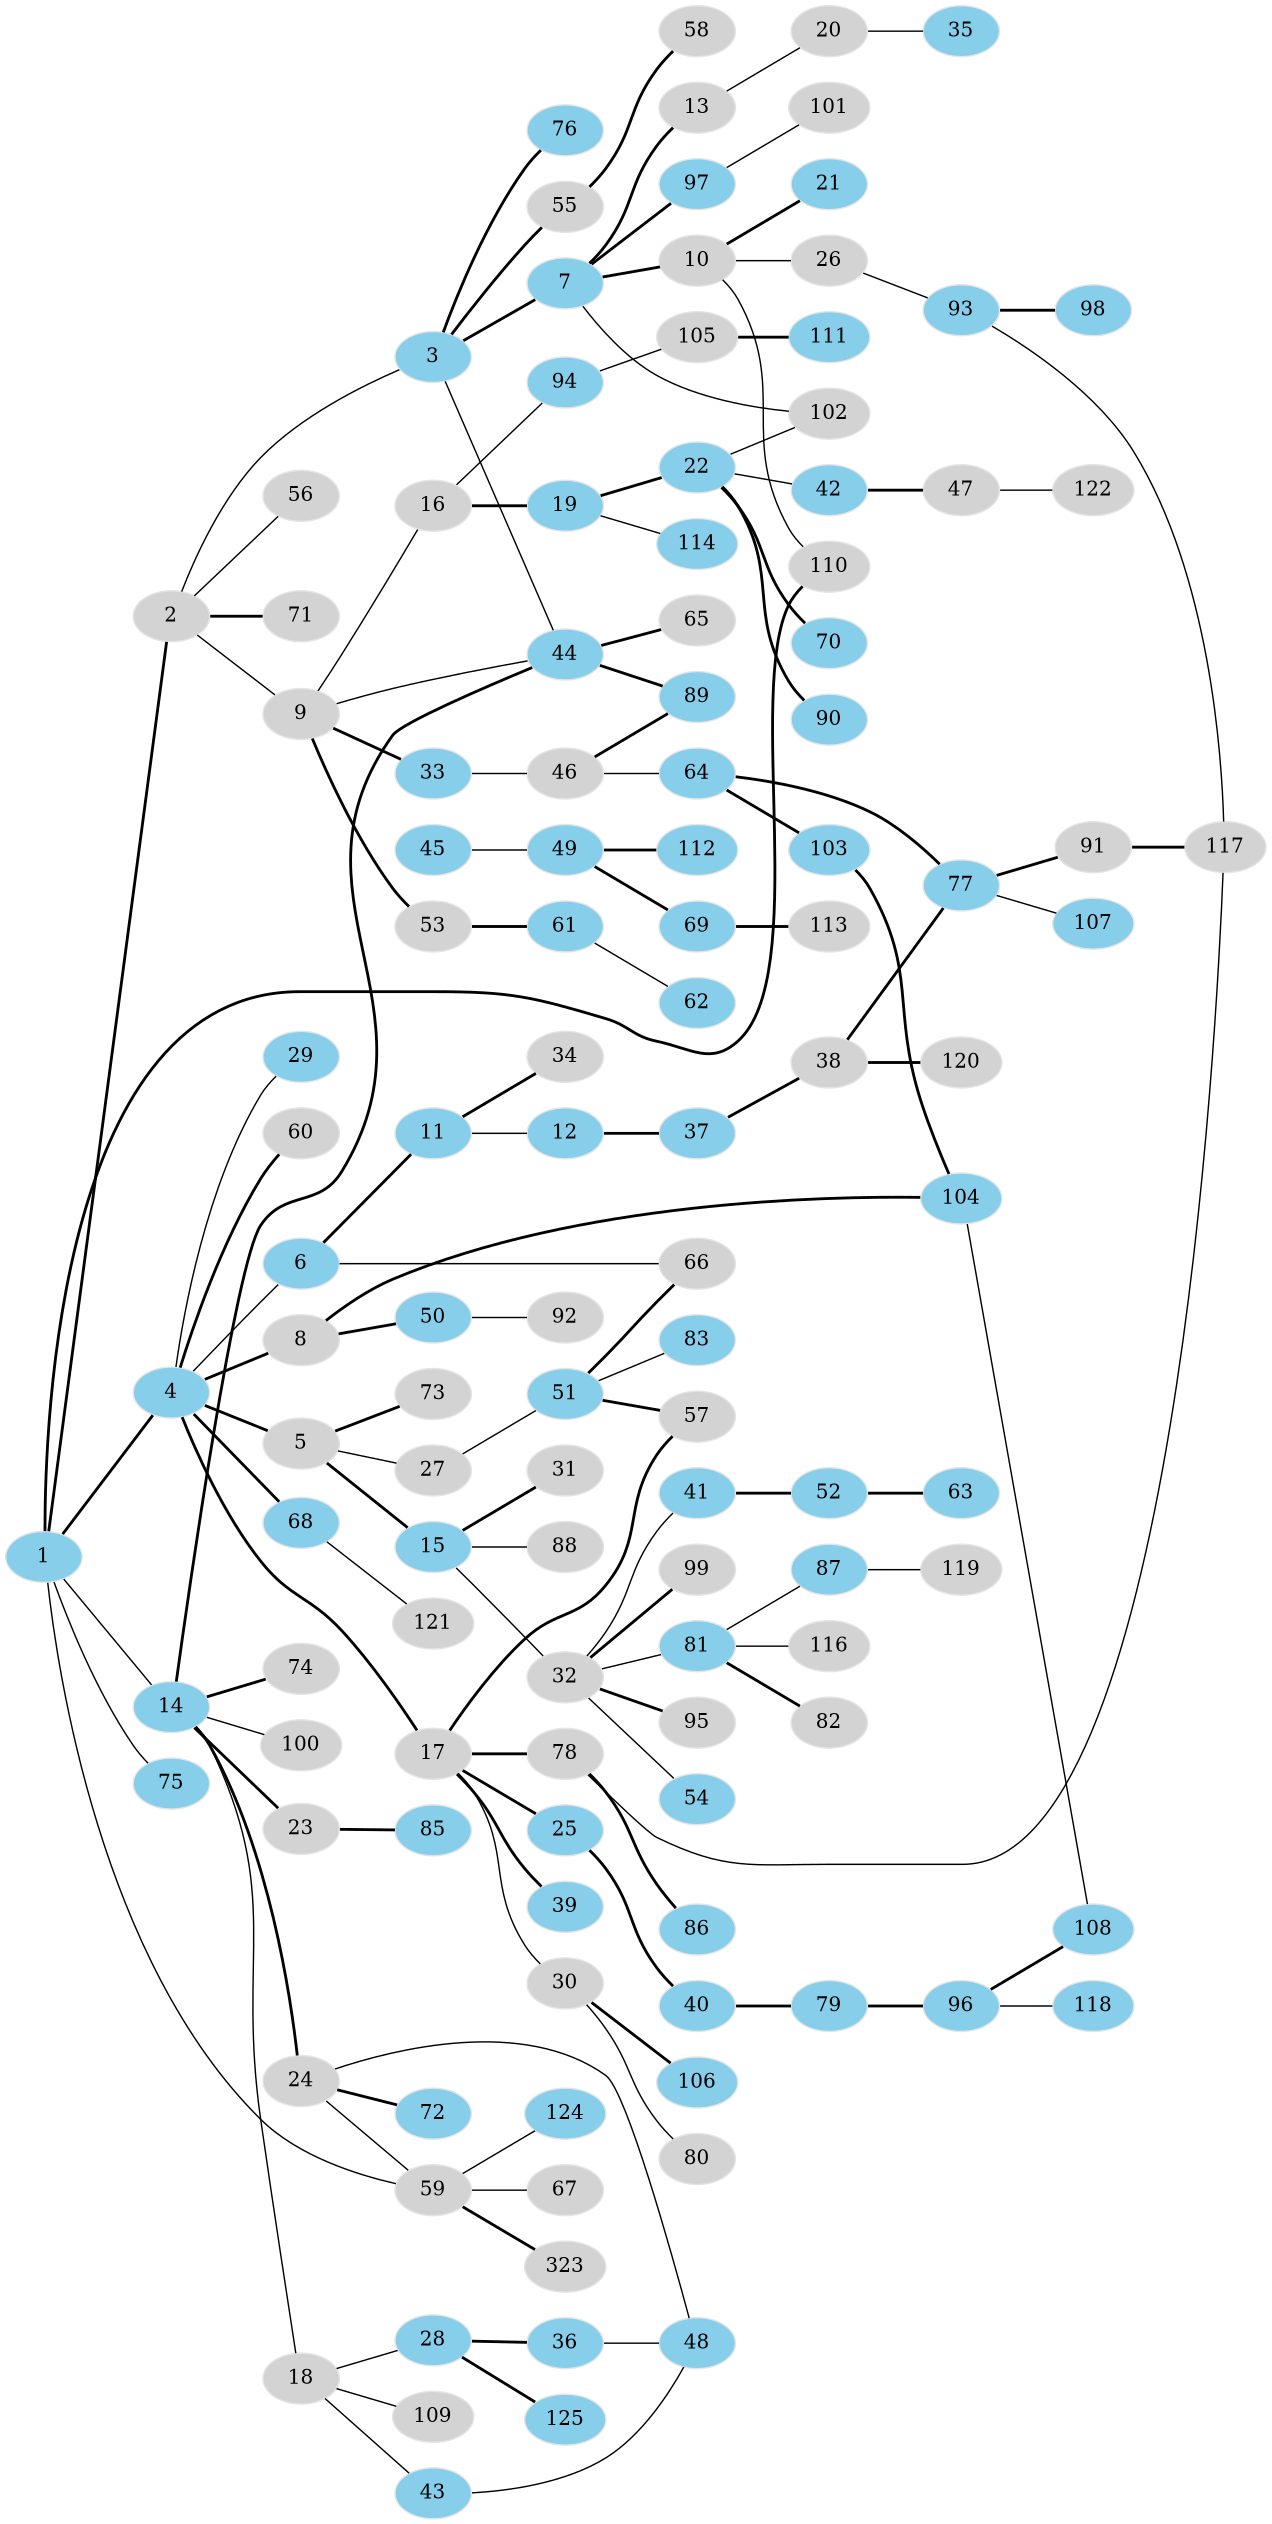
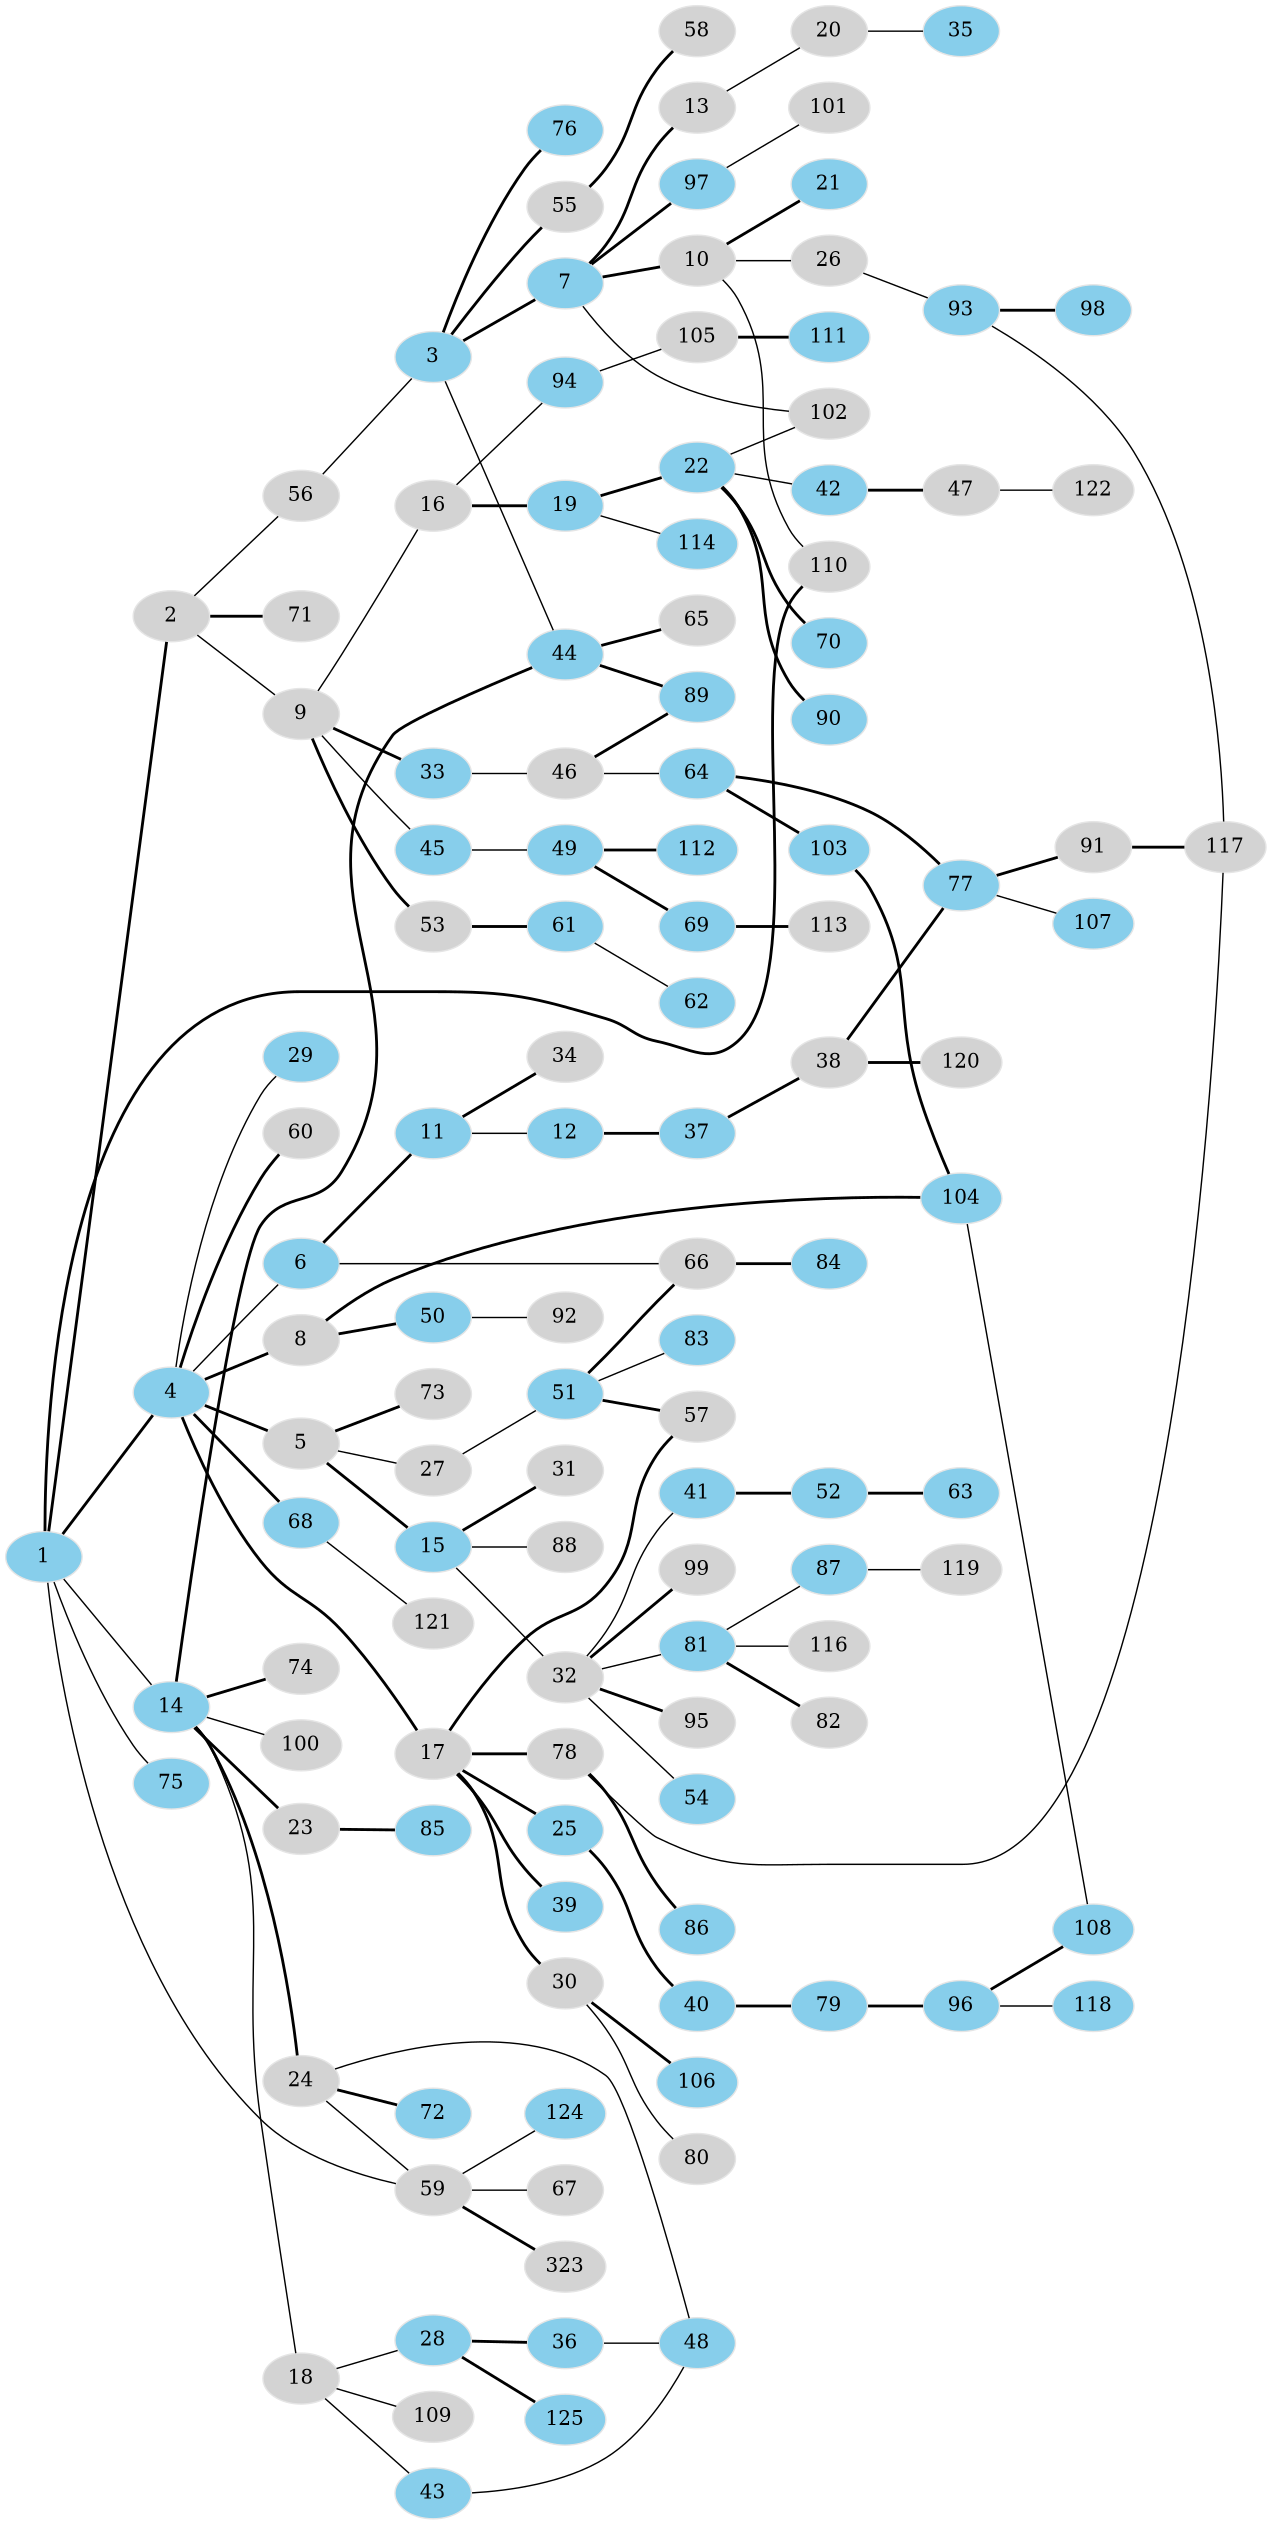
edge "3" -- "2": now "3" -- "56"
edge "44" -- "9": now "45" -- "9"
node "84": added
edge "17" -- "30": style solid -> bold
